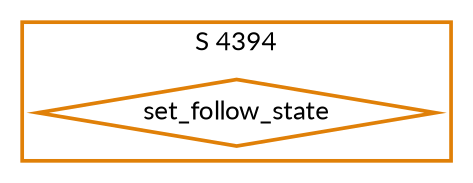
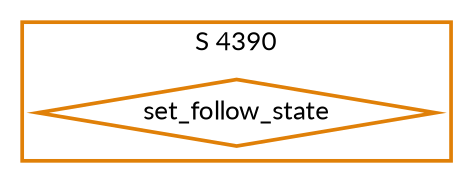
cluster "S 4394": label "S 4394" -> "S 4390"
